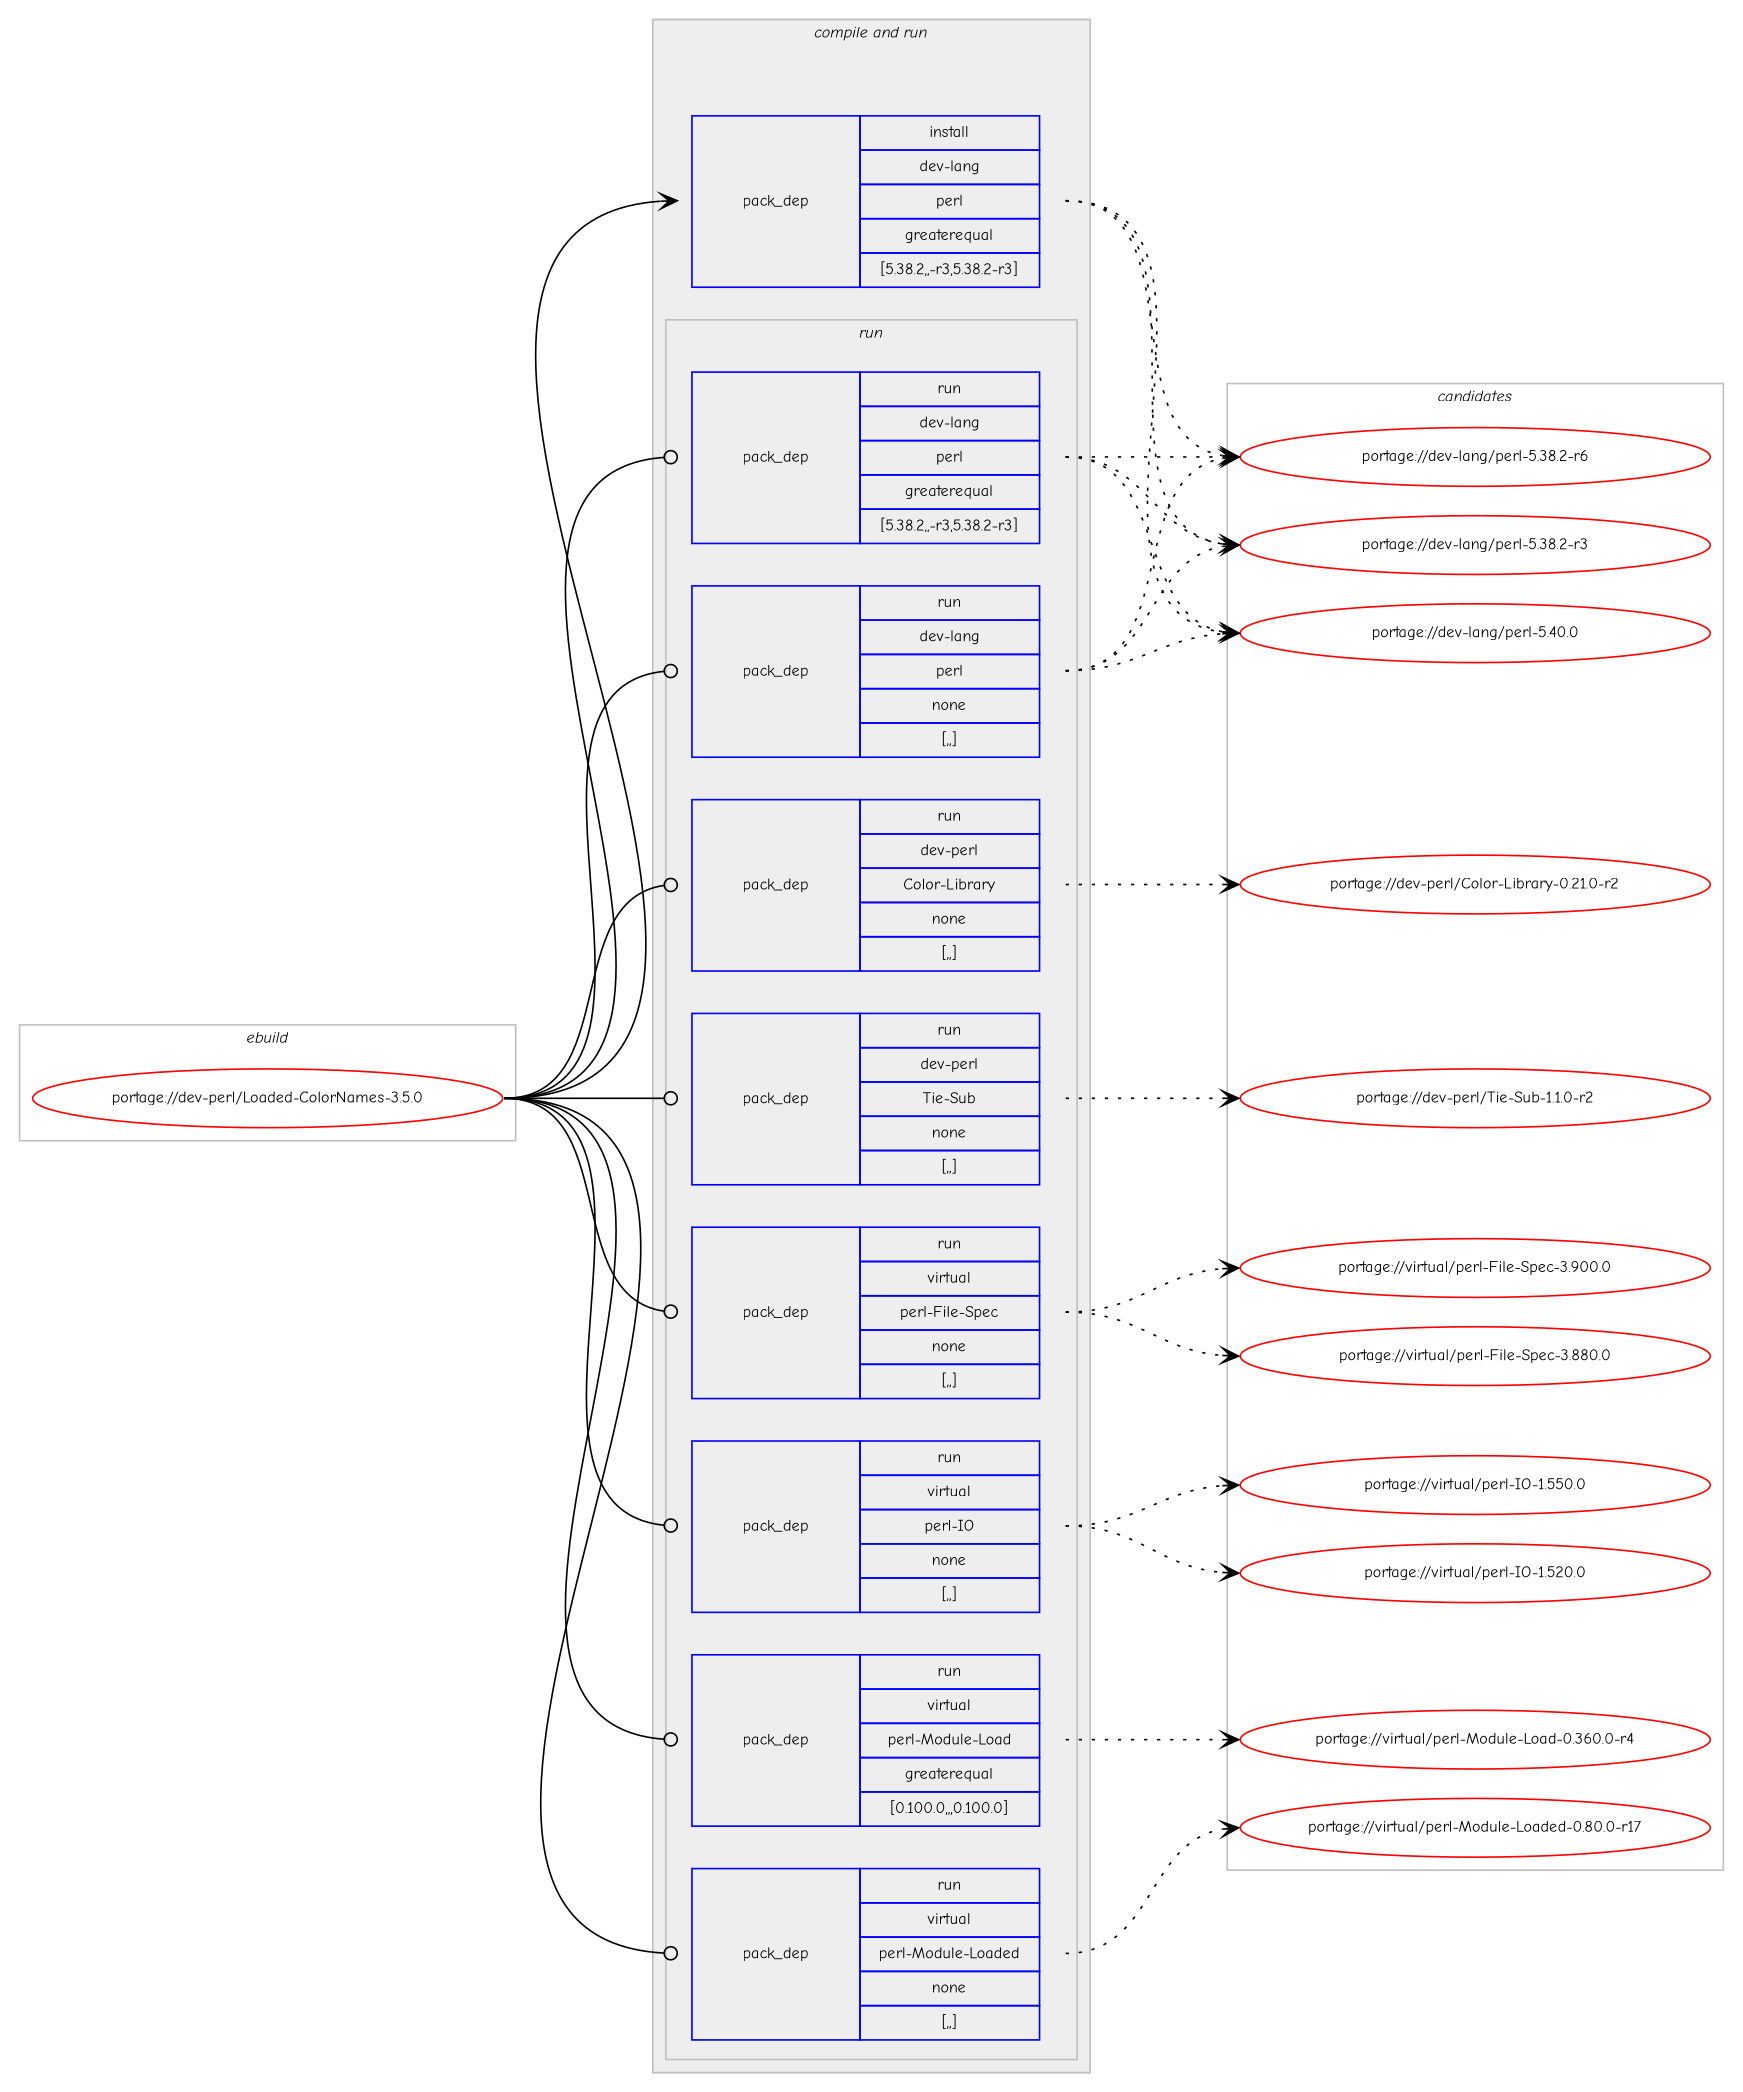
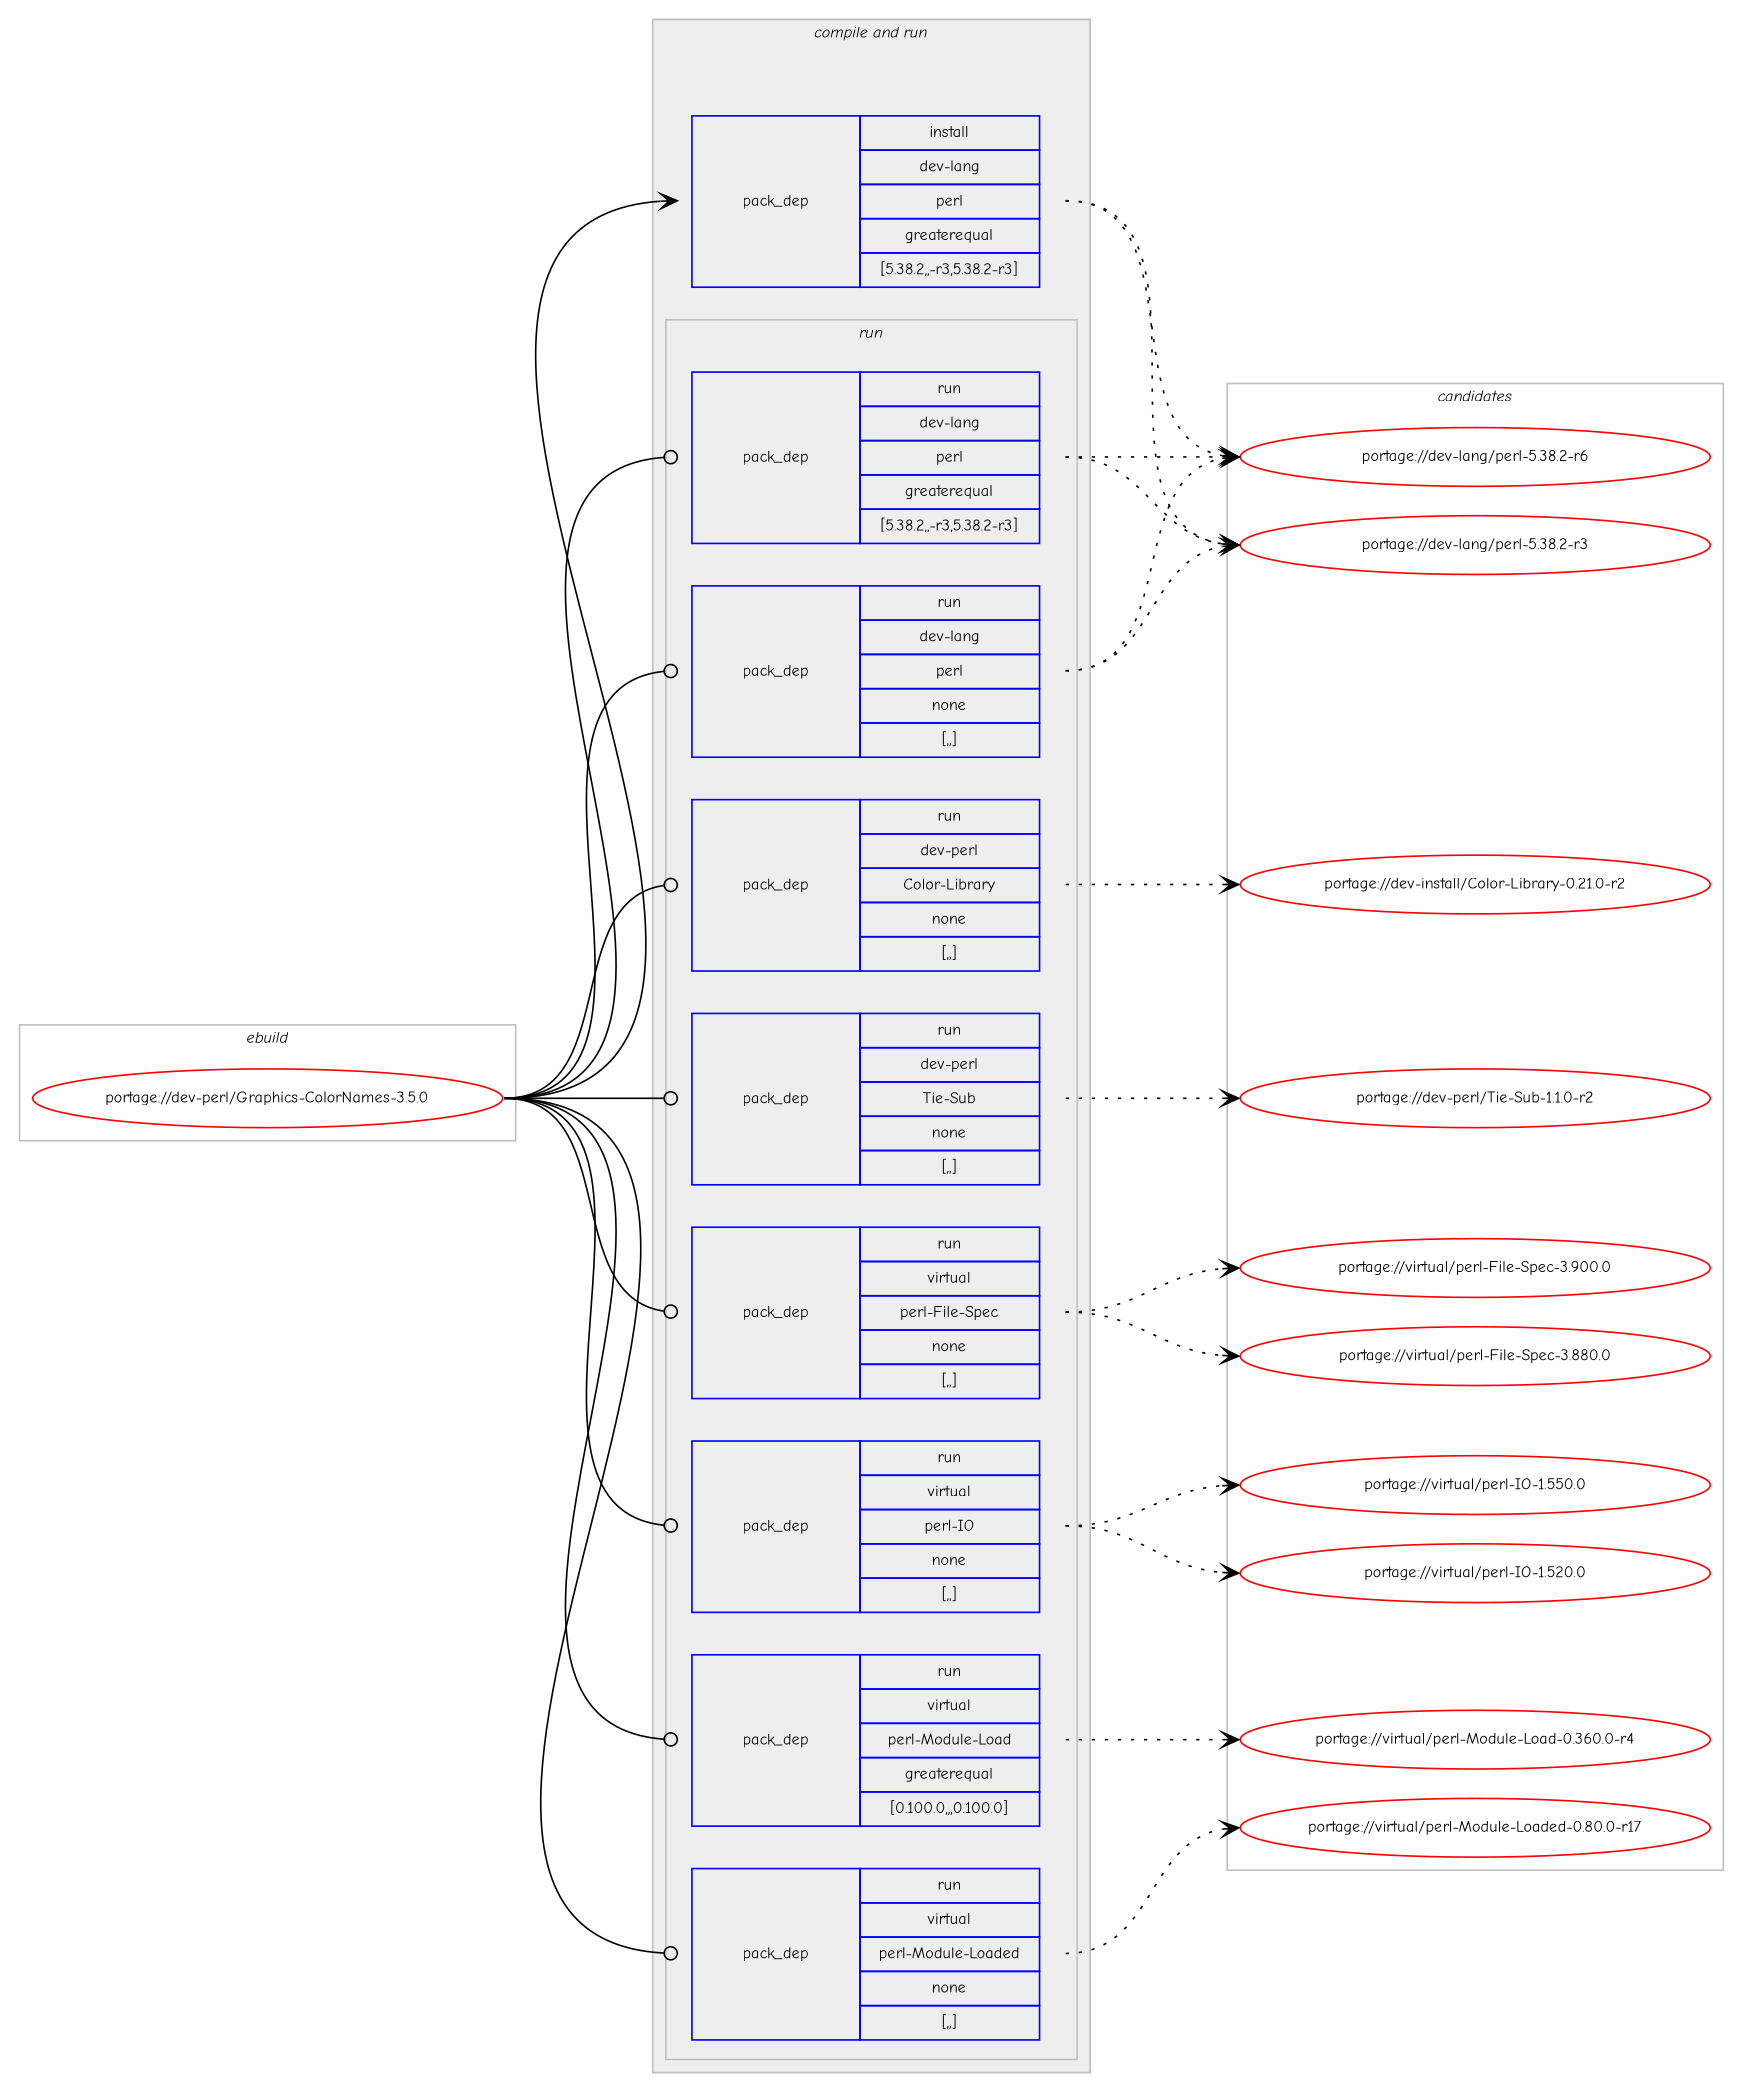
node "portage://dev-lang/perl-5.40.0": removed
node "portage://dev-perl/Color-Library-0.21.0-r2": label "portage://dev-perl/Color-Library-0.21.0-r2" -> "portage://dev-install/Color-Library-0.21.0-r2"
node "portage://dev-perl/Loaded-ColorNames-3.5.0": label "portage://dev-perl/Loaded-ColorNames-3.5.0" -> "portage://dev-perl/Graphics-ColorNames-3.5.0"
